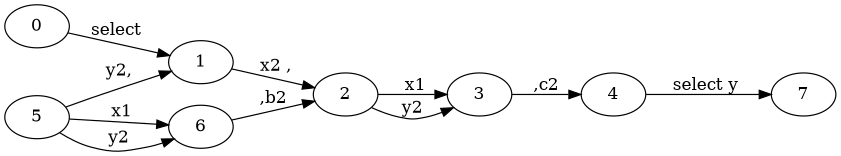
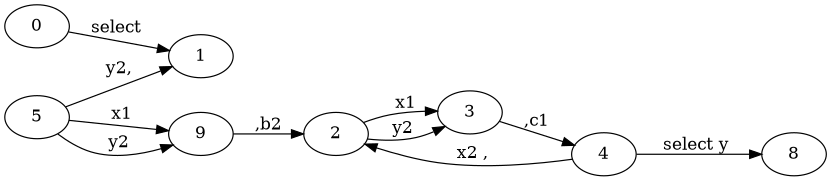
edge "1" -> "2": now "4" -> "2"
edge "3" -> "4": label ",c2" -> ",c1"
node "7": label "7" -> "8"
node "6": label "6" -> "9"
